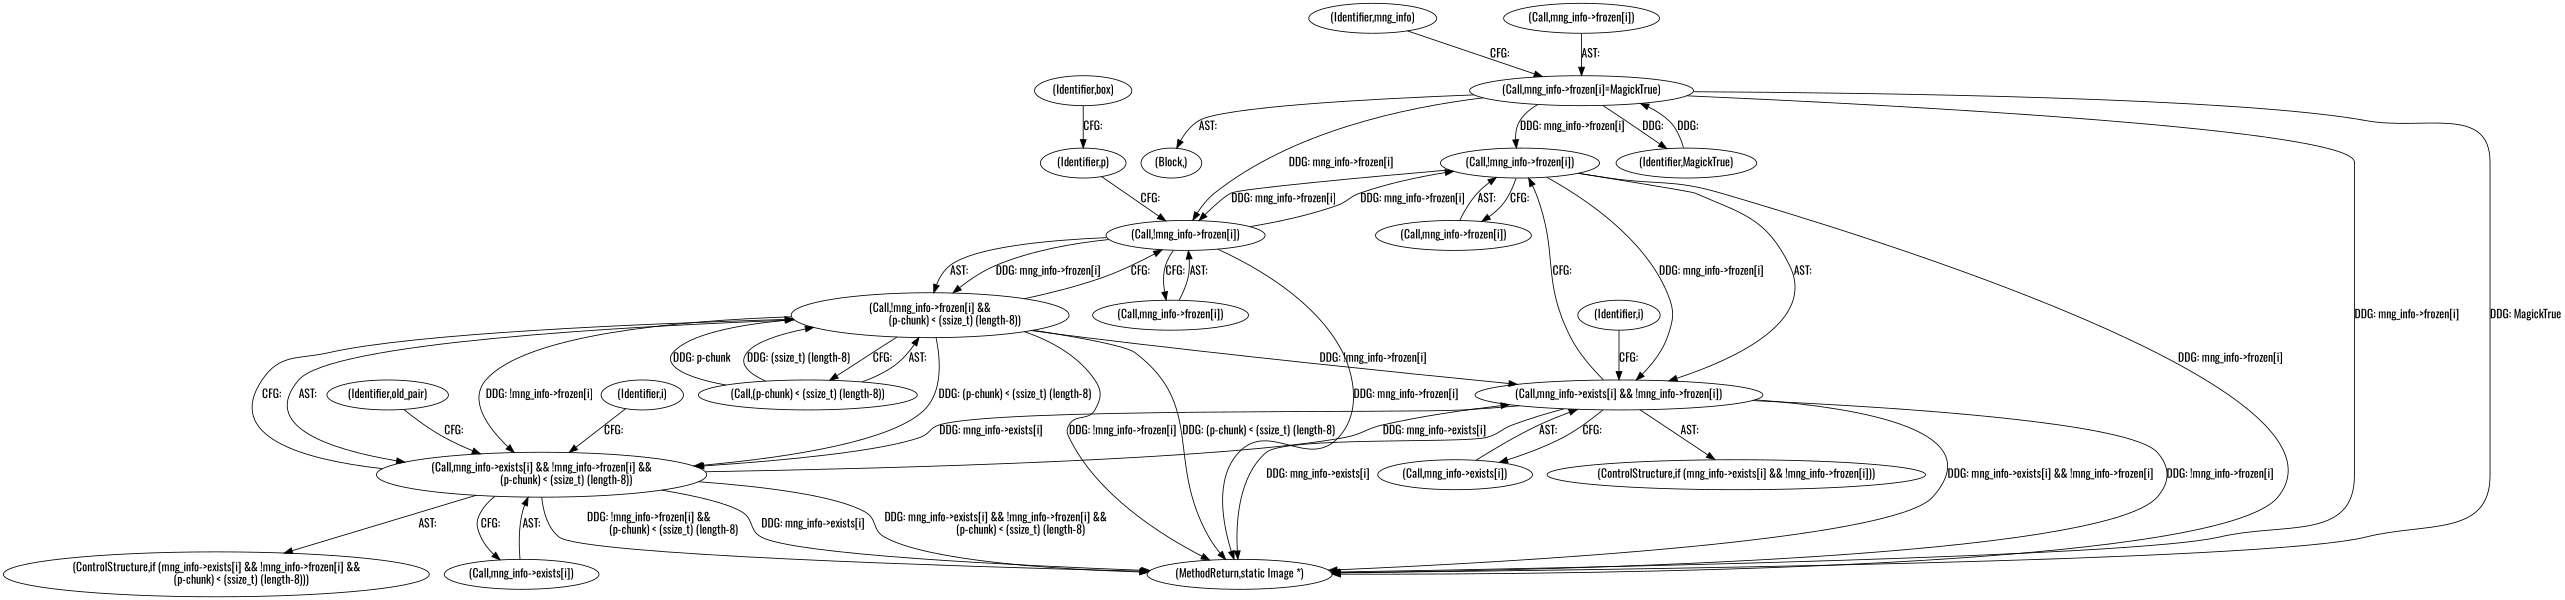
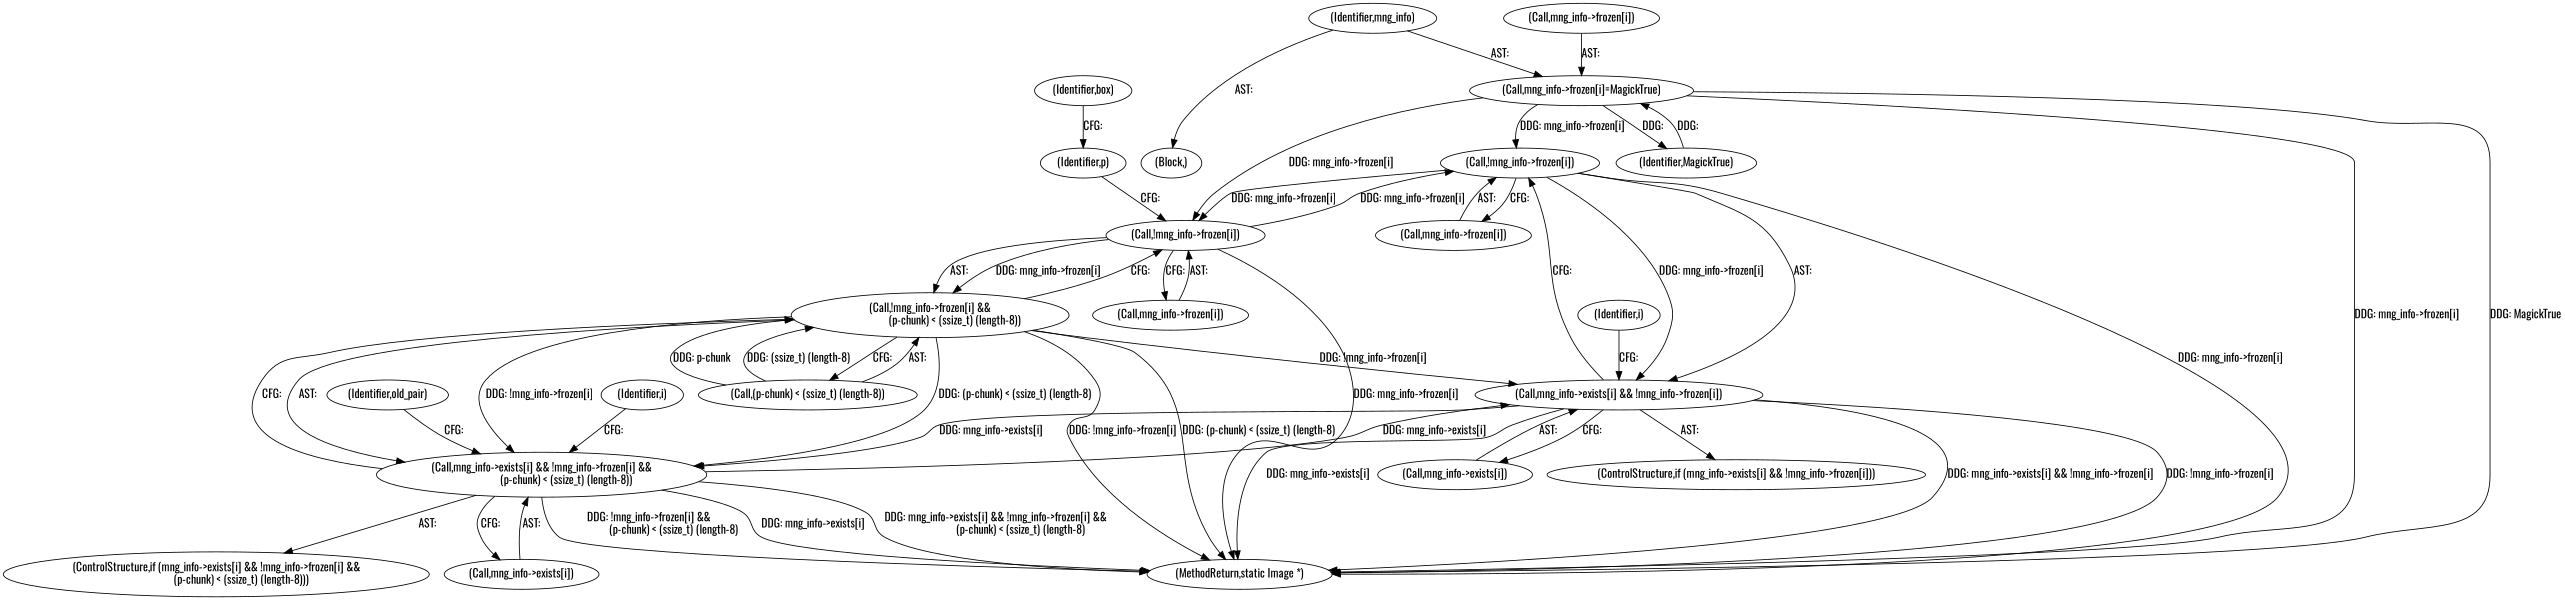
edge "(Identifier,mng_info)" -> "(Call,mng_info->frozen[i]=MagickTrue)": label "CFG: " -> "AST: "
edge "(Call,mng_info->frozen[i]=MagickTrue)" -> "(Block,)": now "(Identifier,mng_info)" -> "(Block,)"
